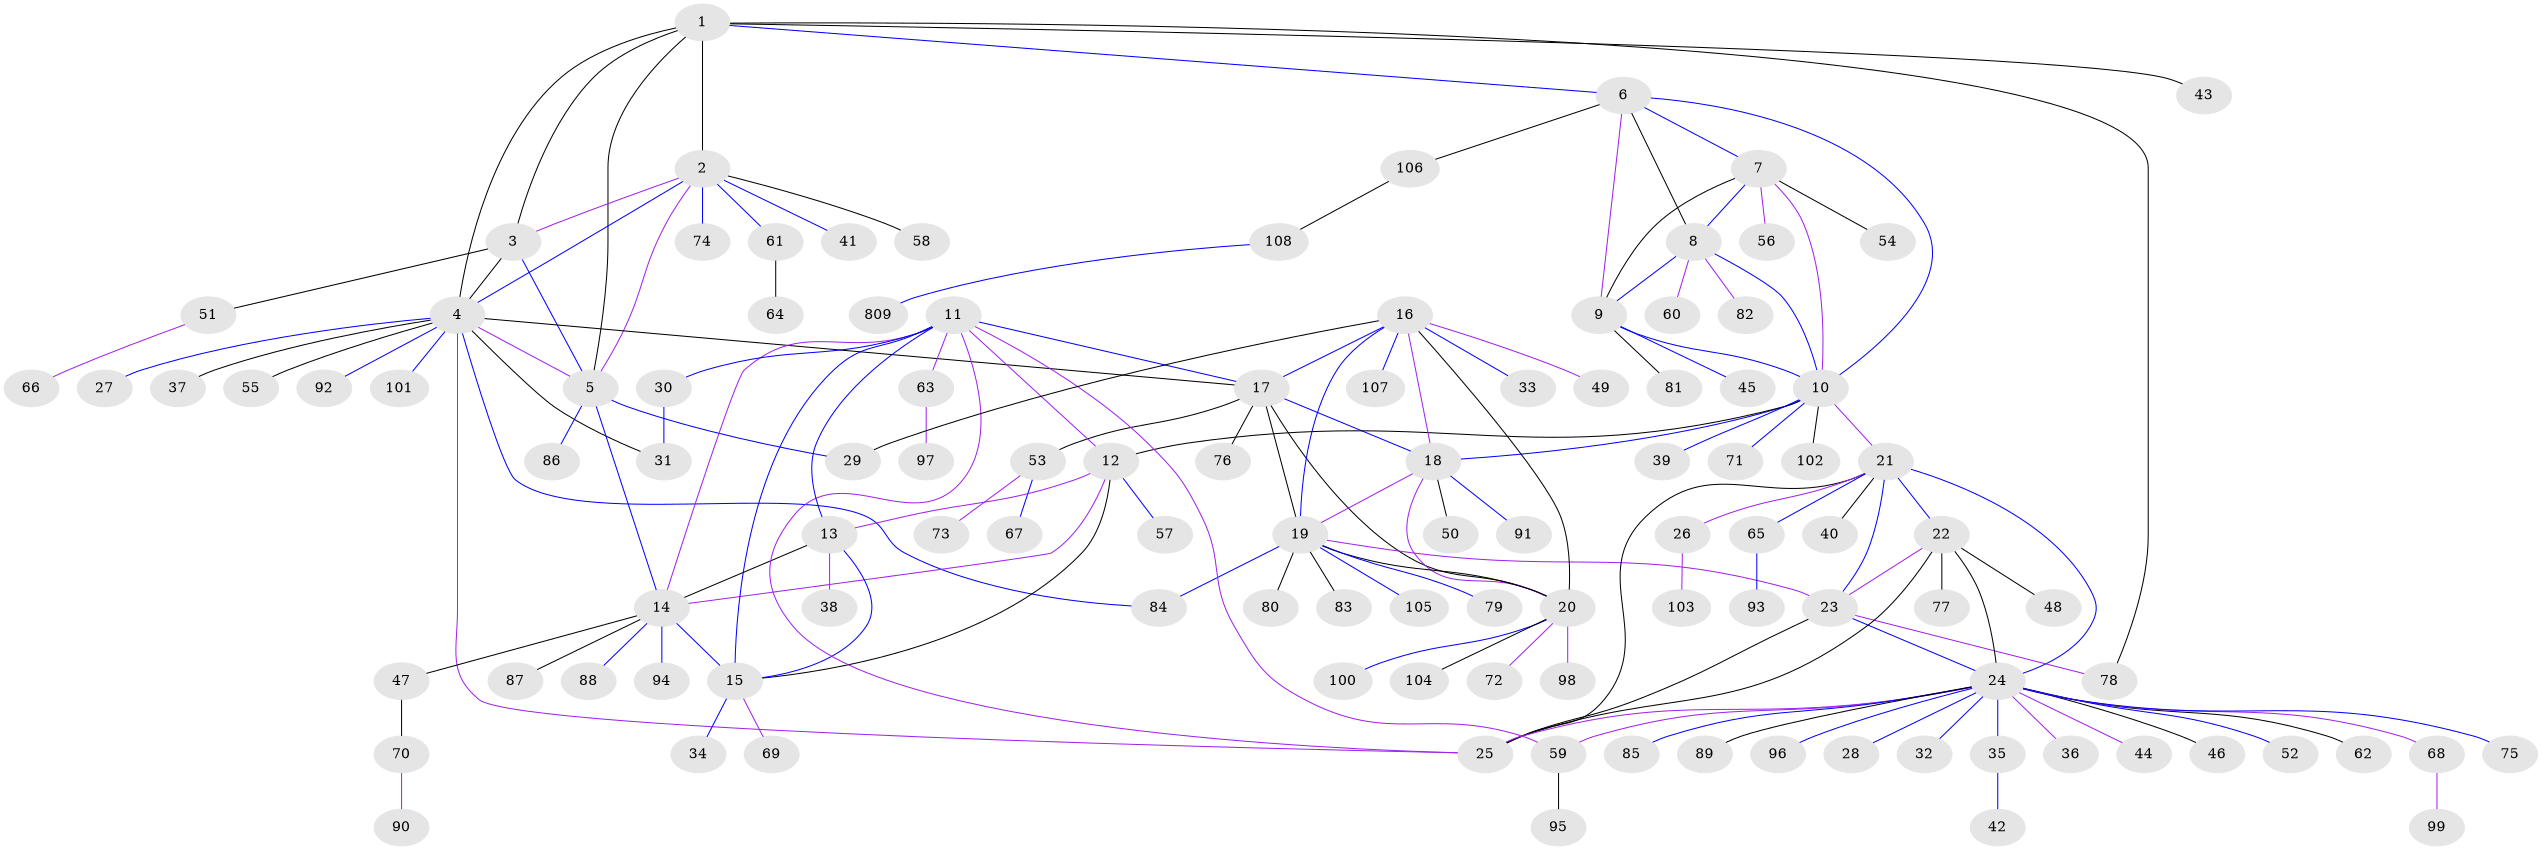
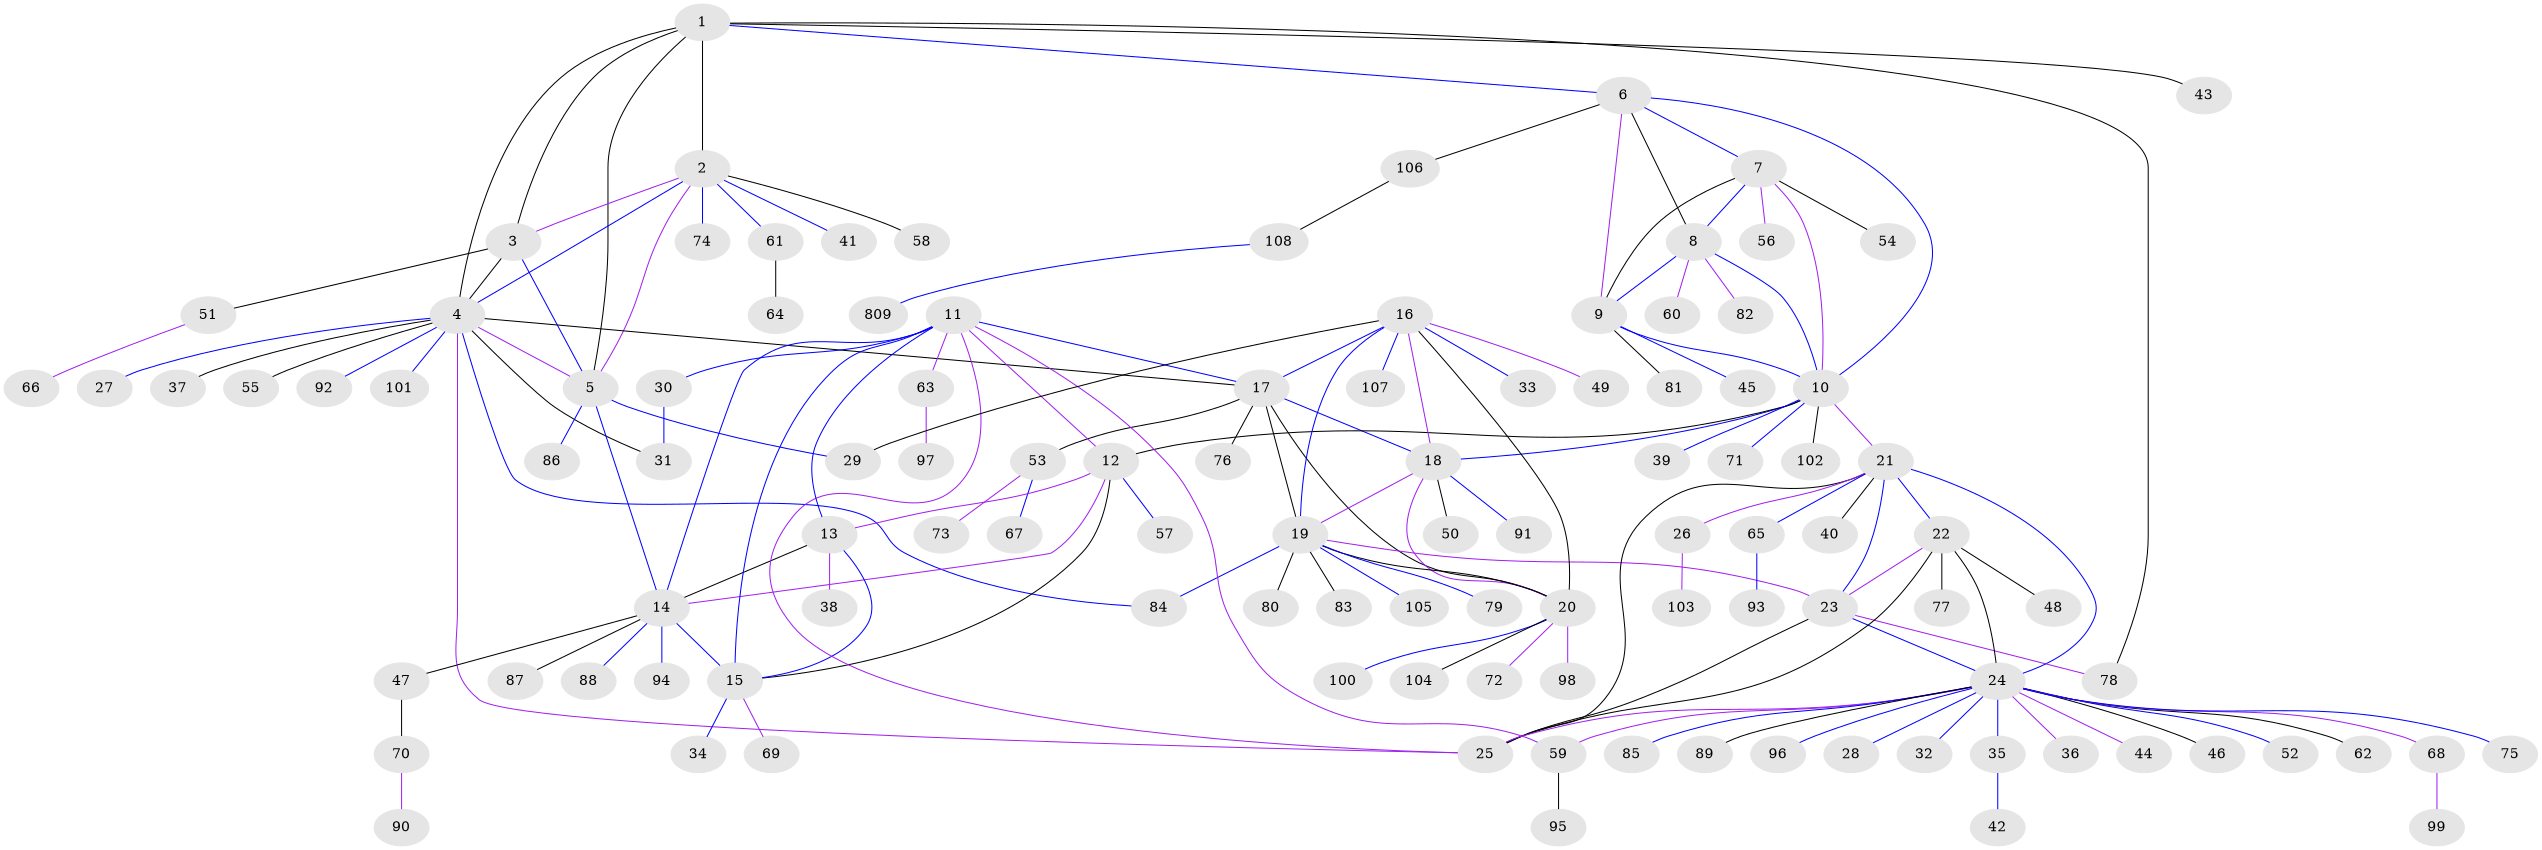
edge "11" -- "14": color purple -> blue
